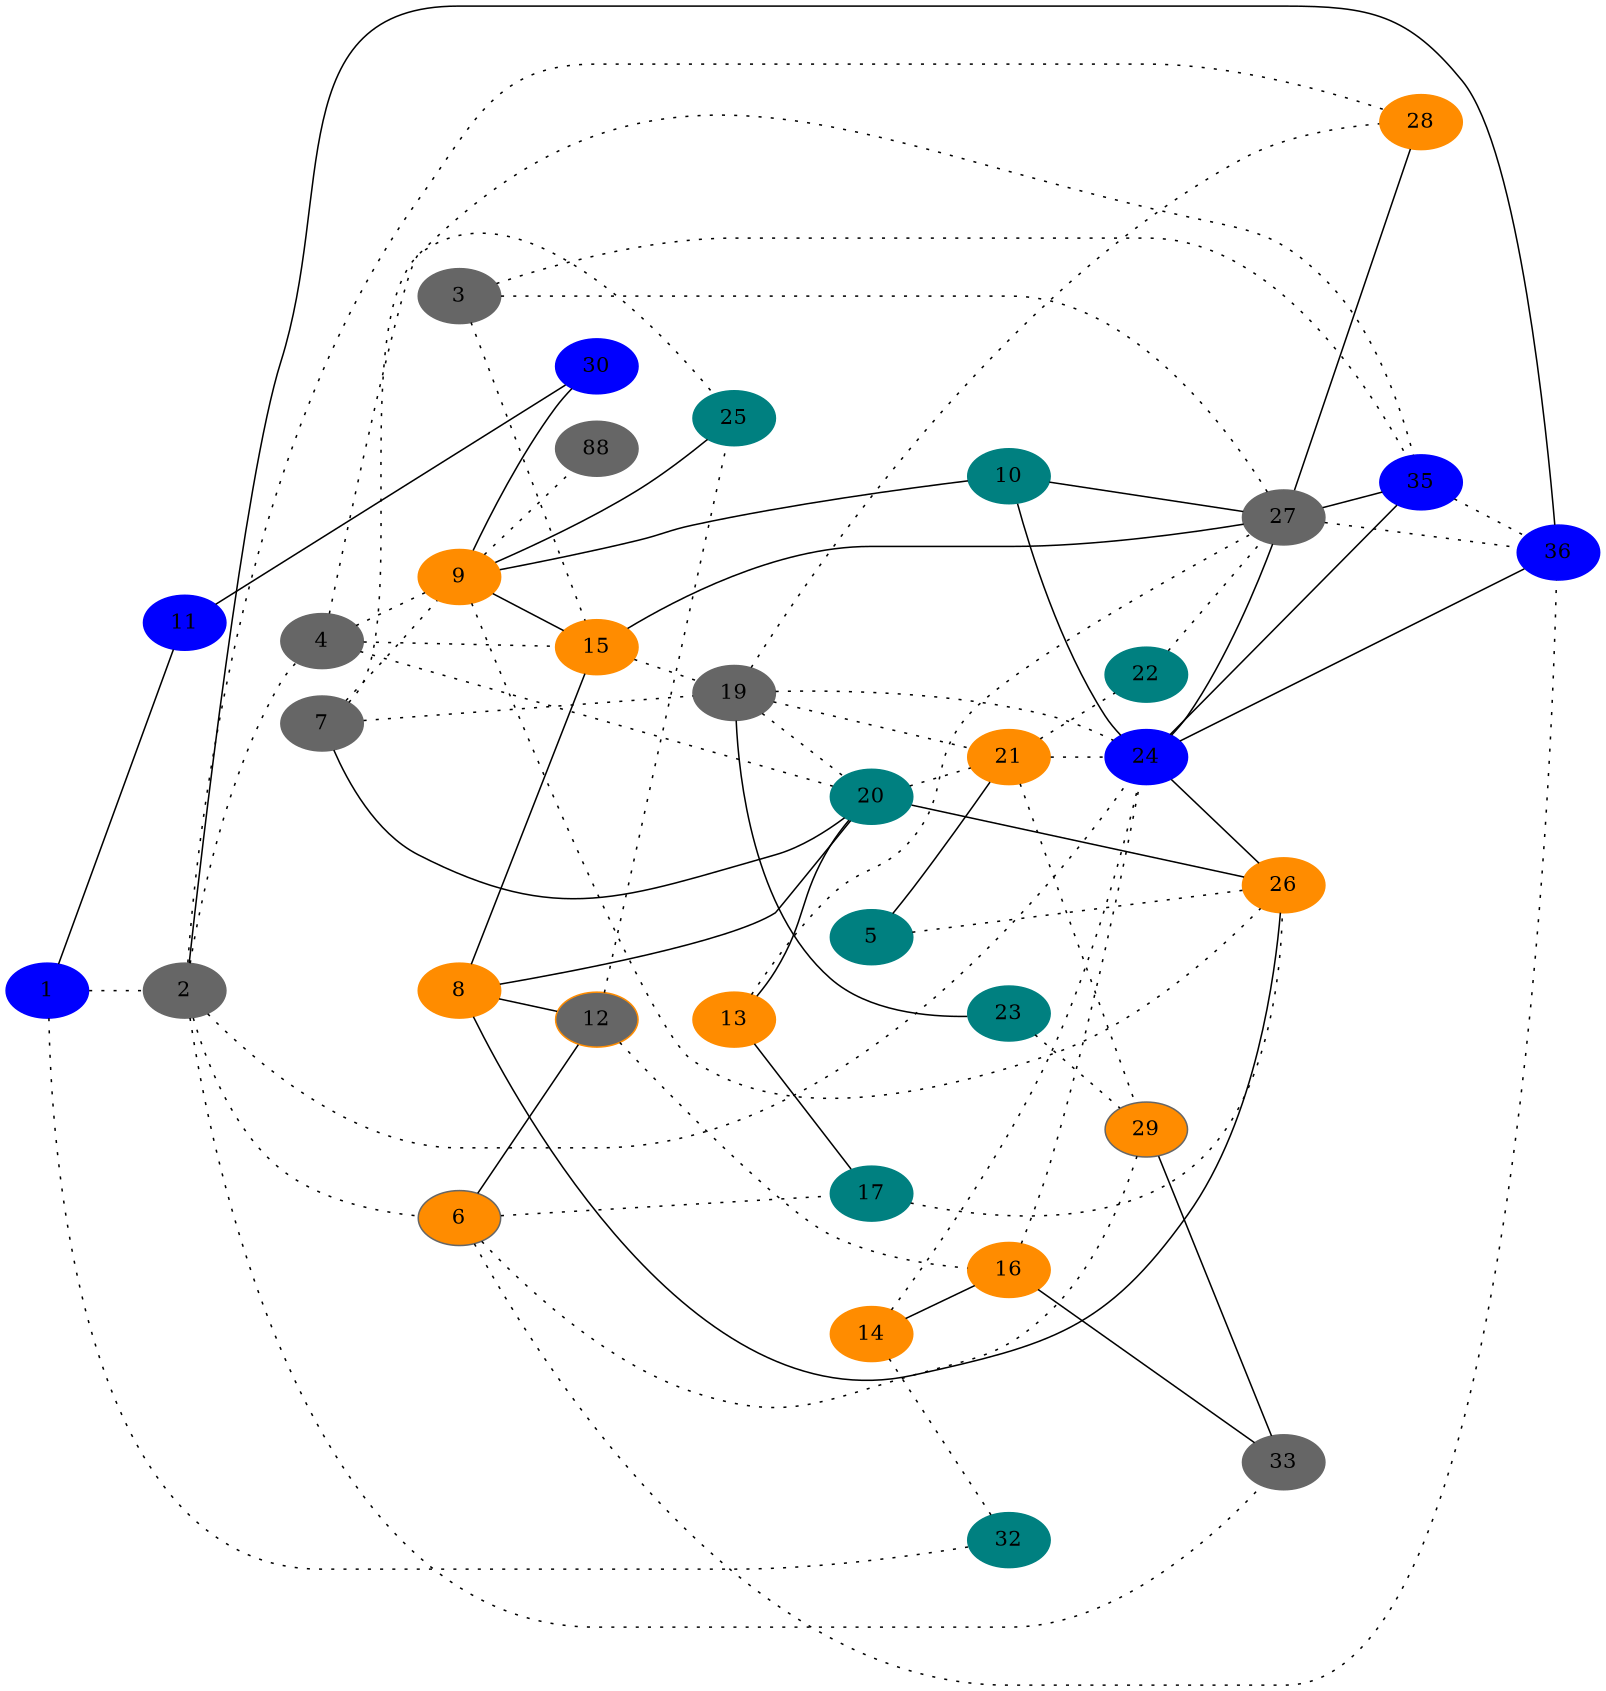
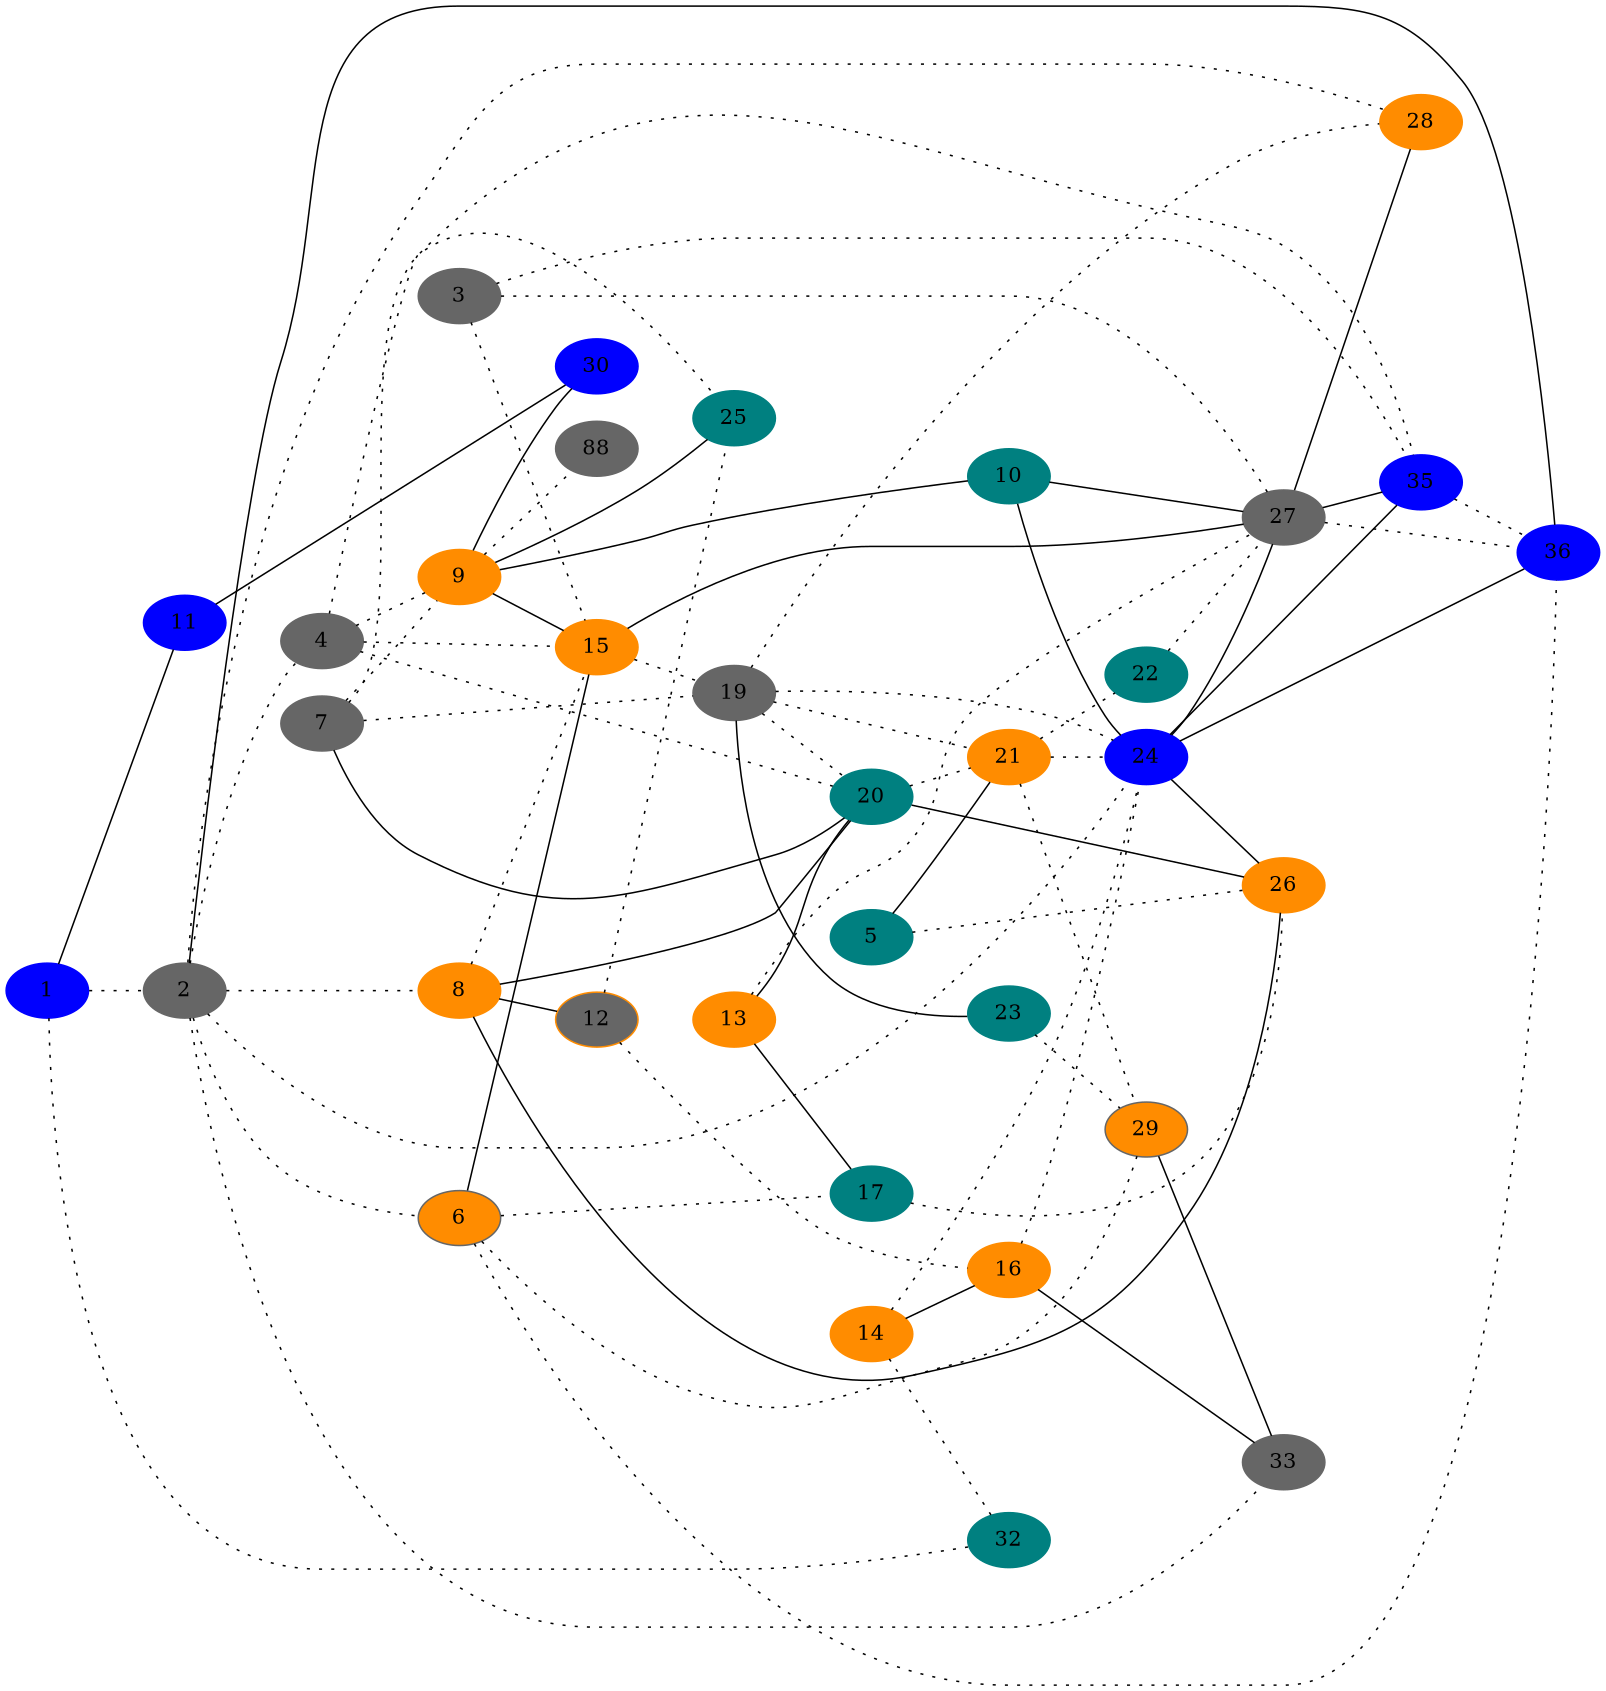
edge "15" -- "8": style solid -> dotted
edge "2" -- "8": added
edge "9" -- "26": removed
edge "12" -- "6": now "15" -- "6"
